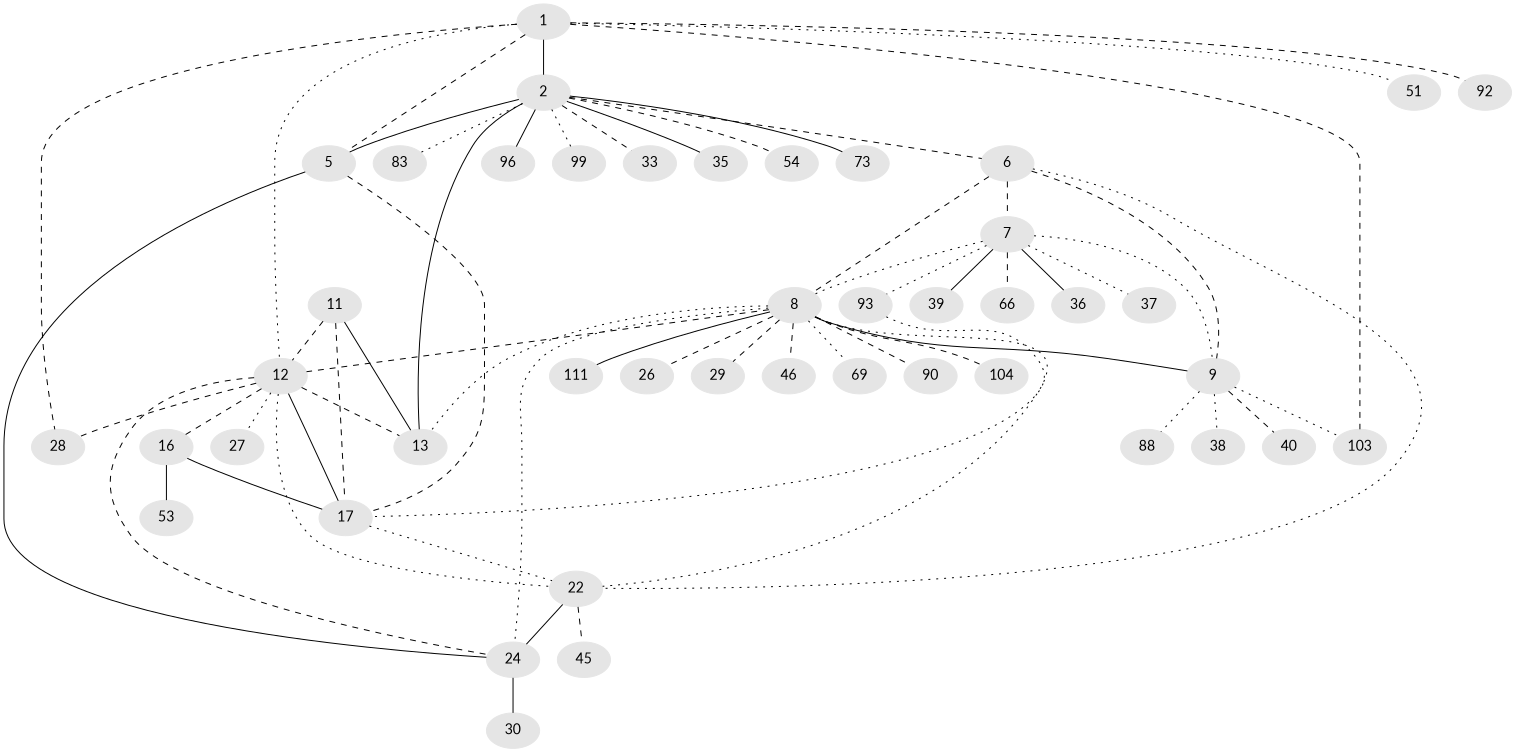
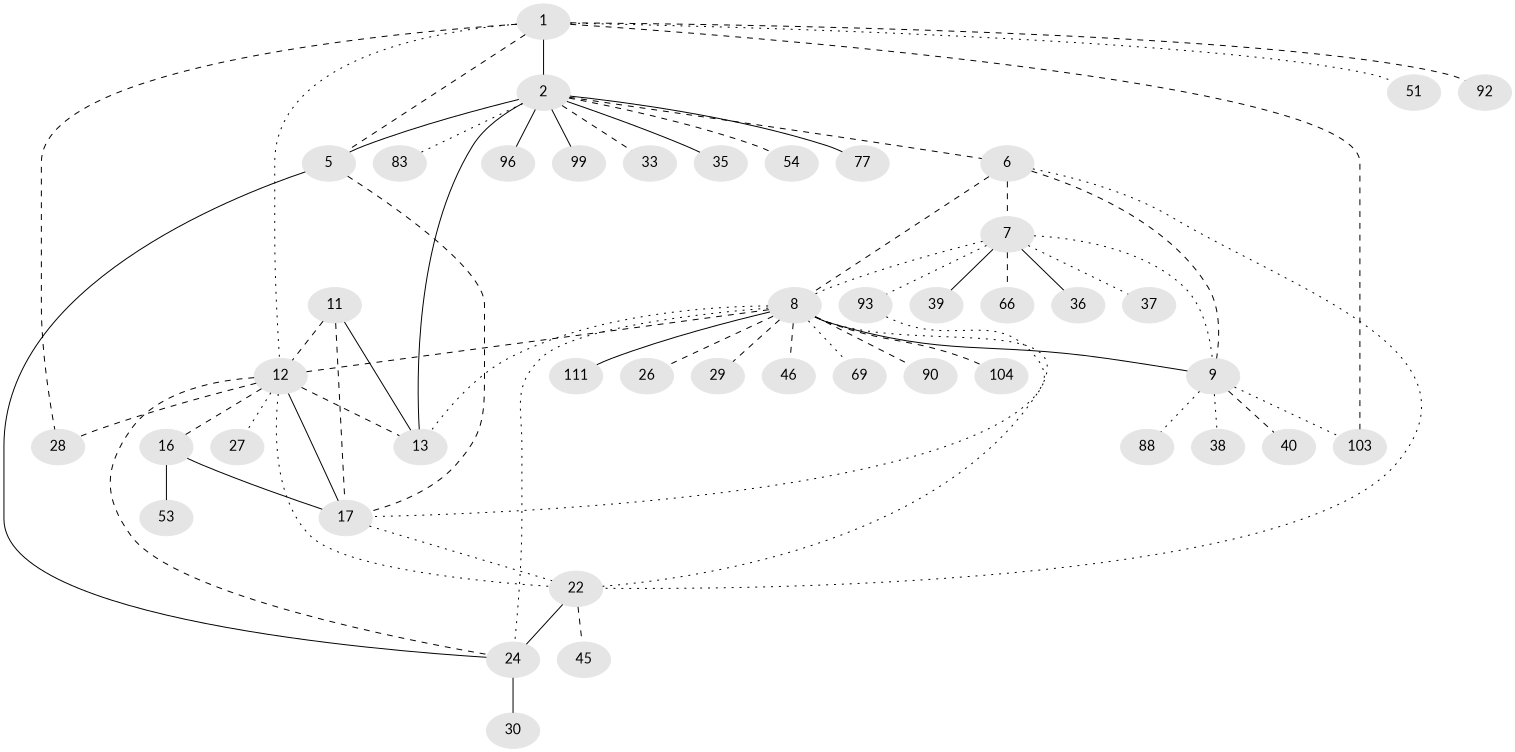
edge "2" -- "99": style dotted -> solid
node "73": label "73" -> "77"
